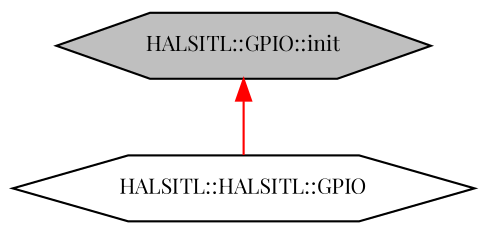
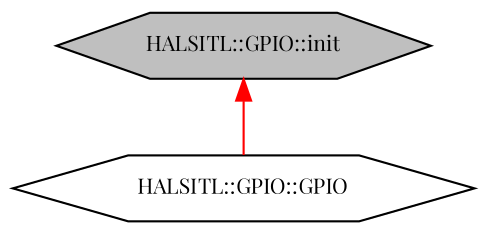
node "HALSITL::HALSITL::GPIO": label "HALSITL::HALSITL::GPIO" -> "HALSITL::GPIO::GPIO"
